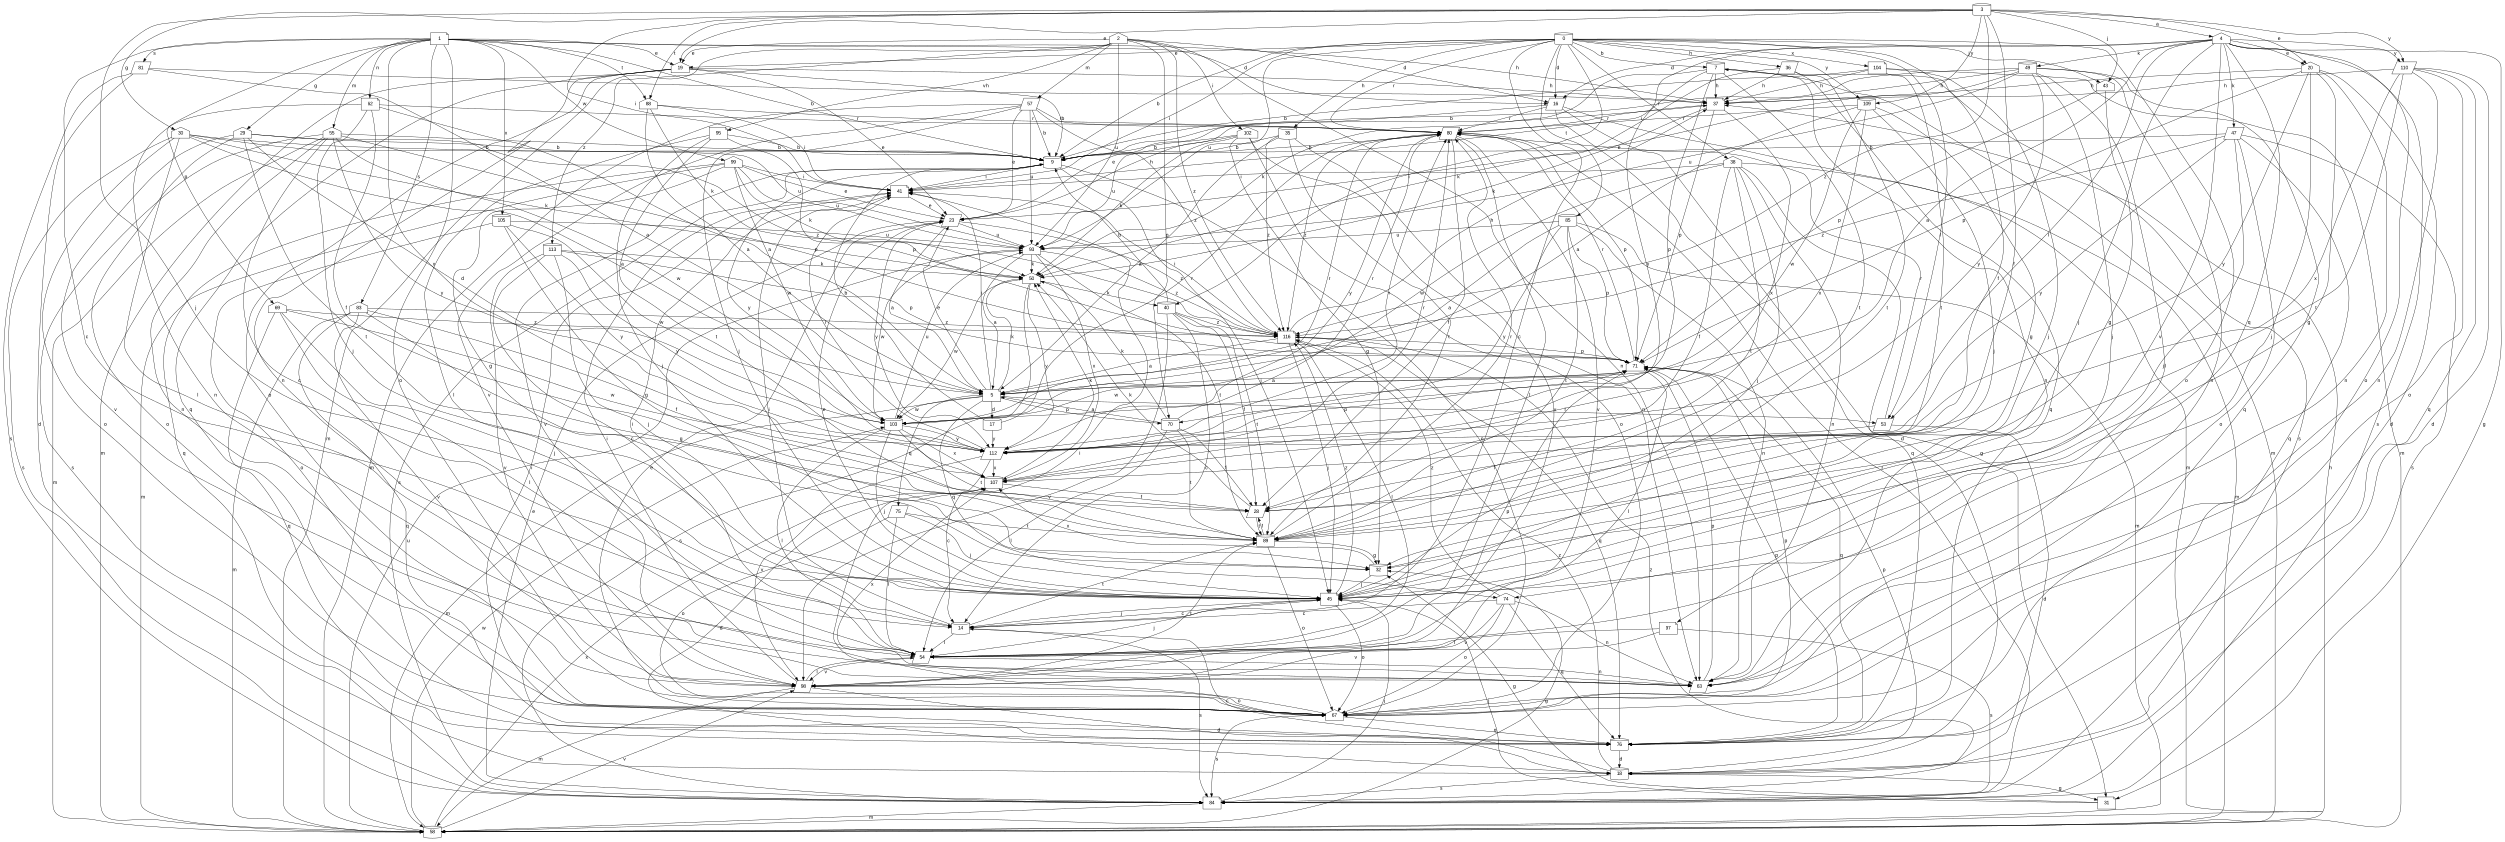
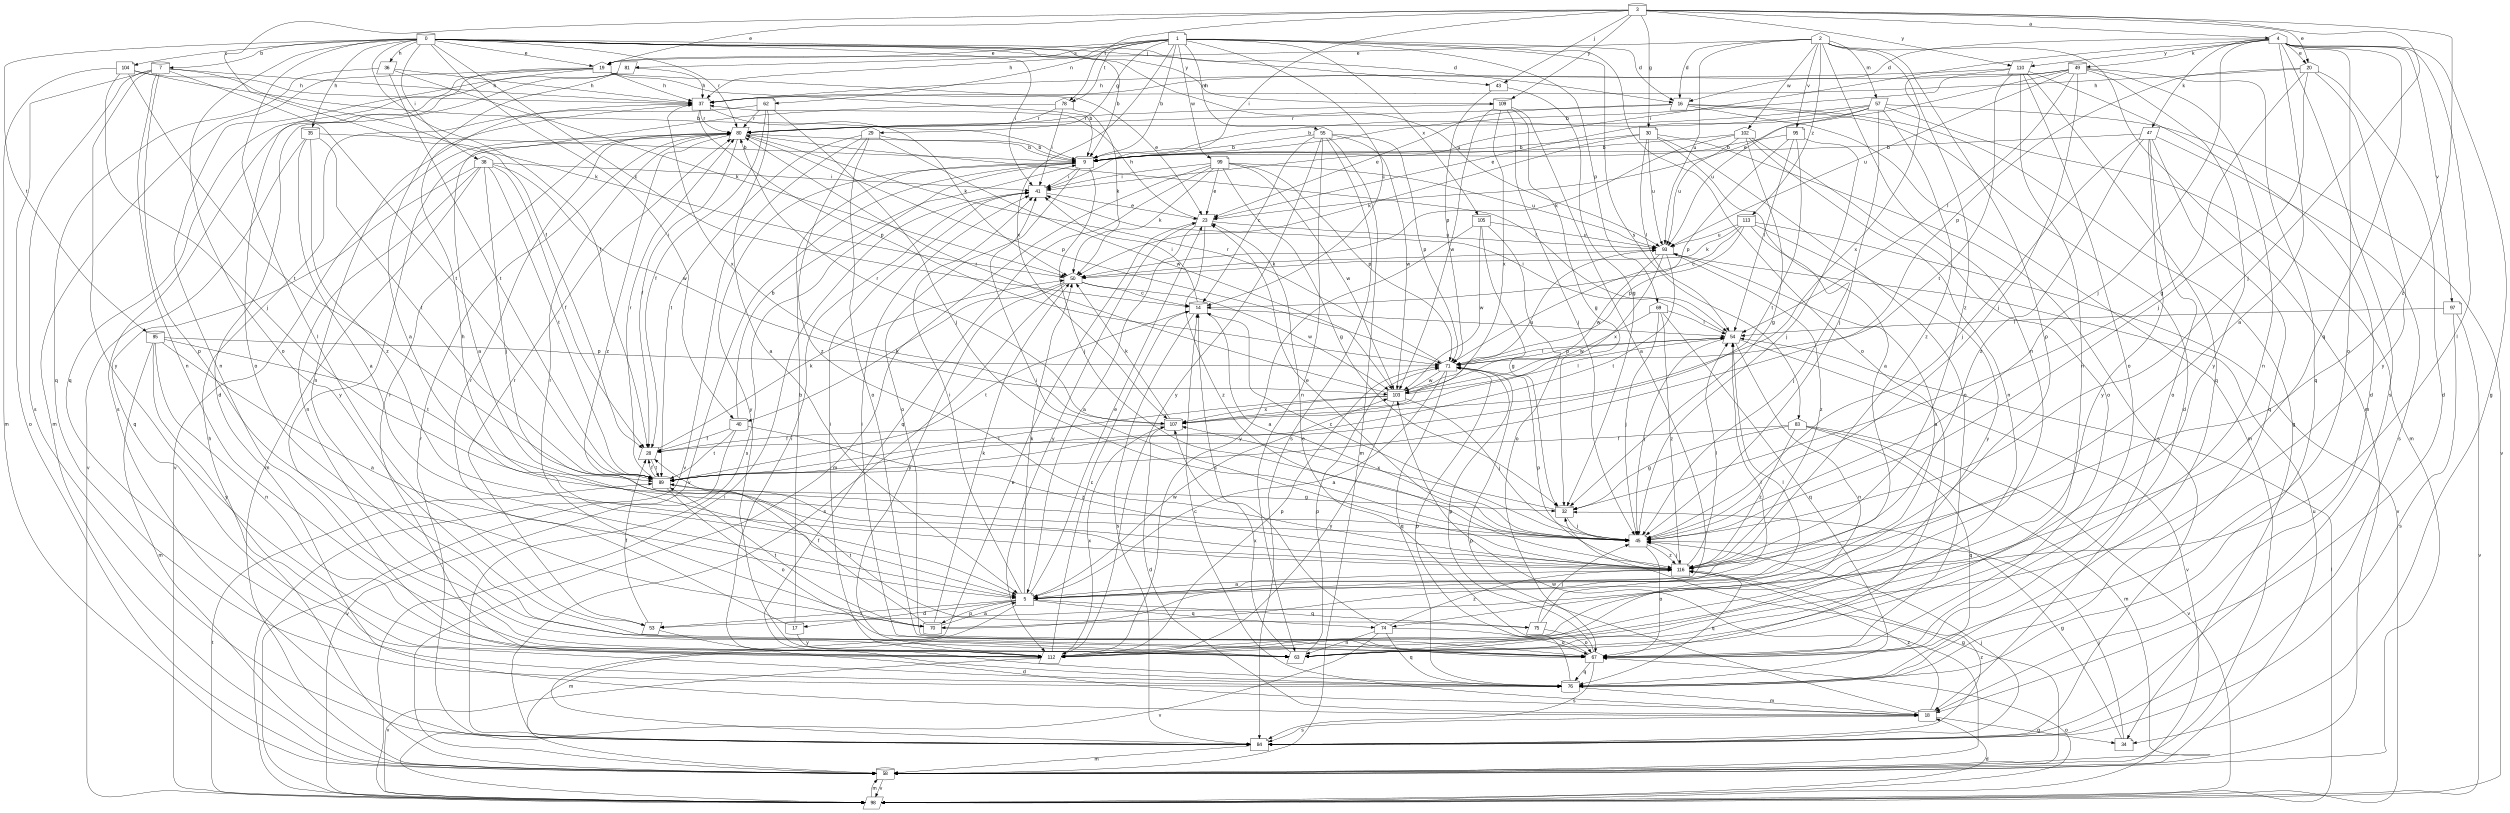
edge "2" -> "102": label "i" -> "w"
node "88": label "88" -> "78"
node "30": shape house -> note
node "99": shape house -> note
edge "85" -> "93": now "113" -> "93"
edge "99" -> "71": added, label "p"
edge "29" -> "103": label "d" -> "w"
edge "69" -> "107": now "69" -> "103"
edge "7" -> "58": label "m" -> "o"
edge "20" -> "63": removed, label "n"
edge "40" -> "14": now "50" -> "14"
edge "58" -> "107": removed, label "x"
edge "14" -> "45": label "j" -> "a"
edge "84" -> "7": reversed
edge "76" -> "18": label "d" -> "m"
node "31": label "31" -> "34"
